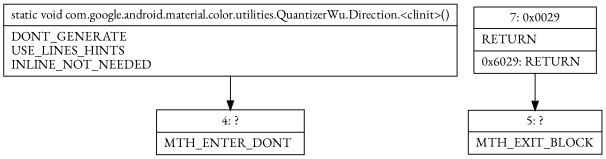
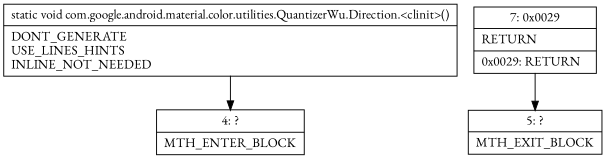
node "7: 0x0029": text "0x6029: RETURN" -> "0x0029: RETURN"
node "4: ?": text "MTH_ENTER_DONT" -> "MTH_ENTER_BLOCK"
